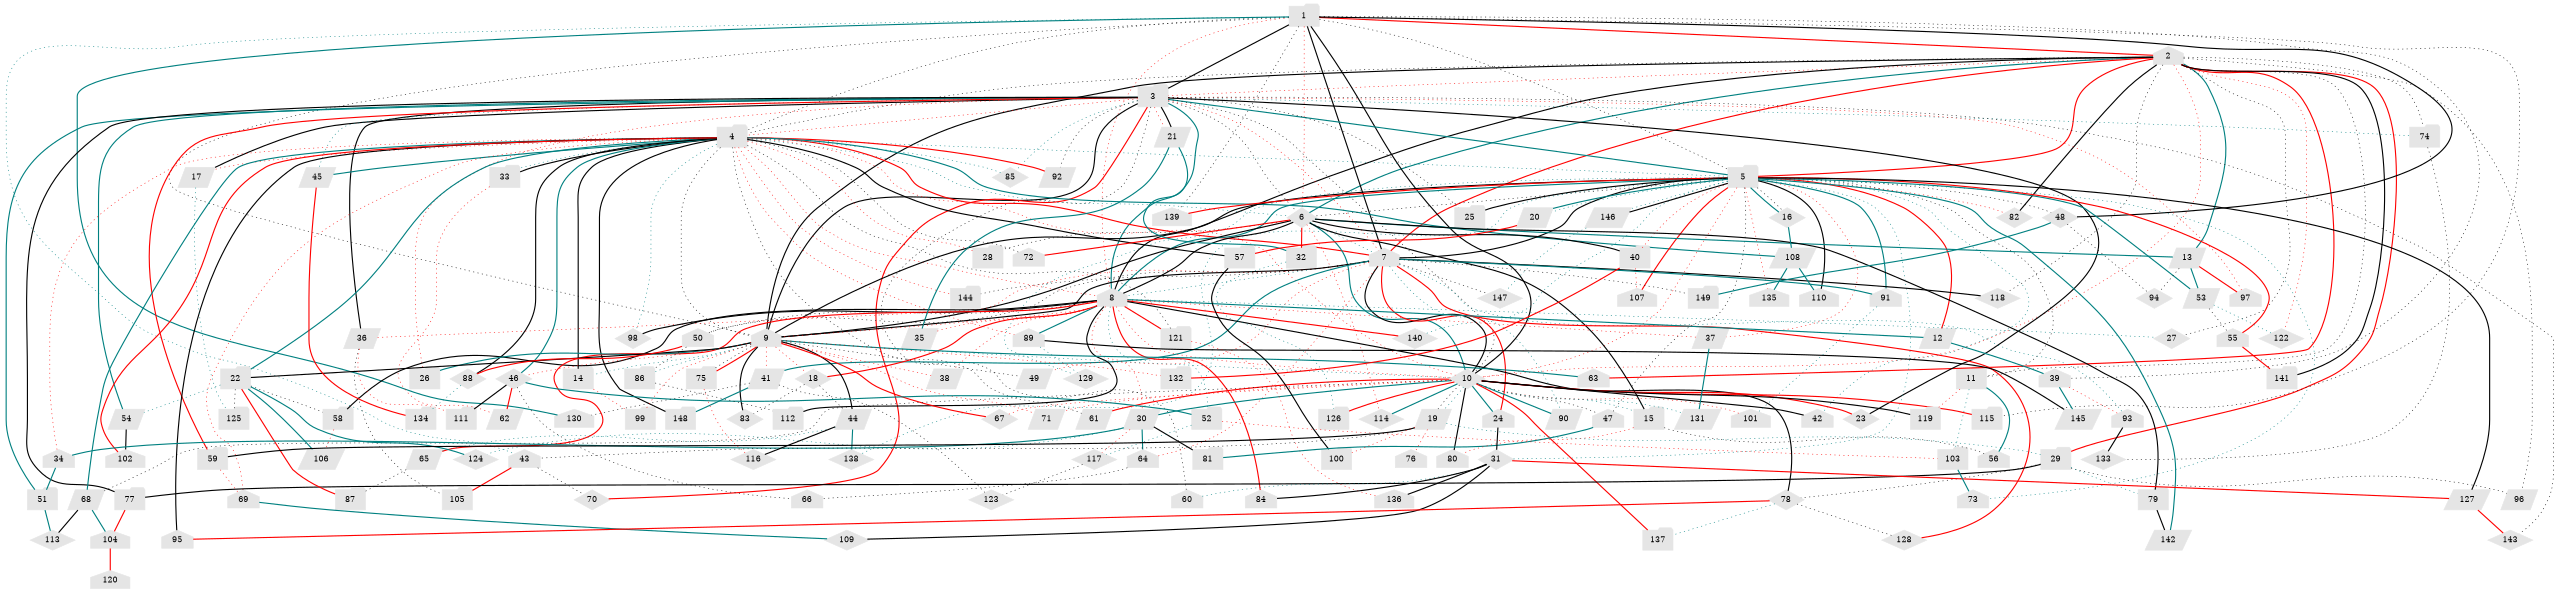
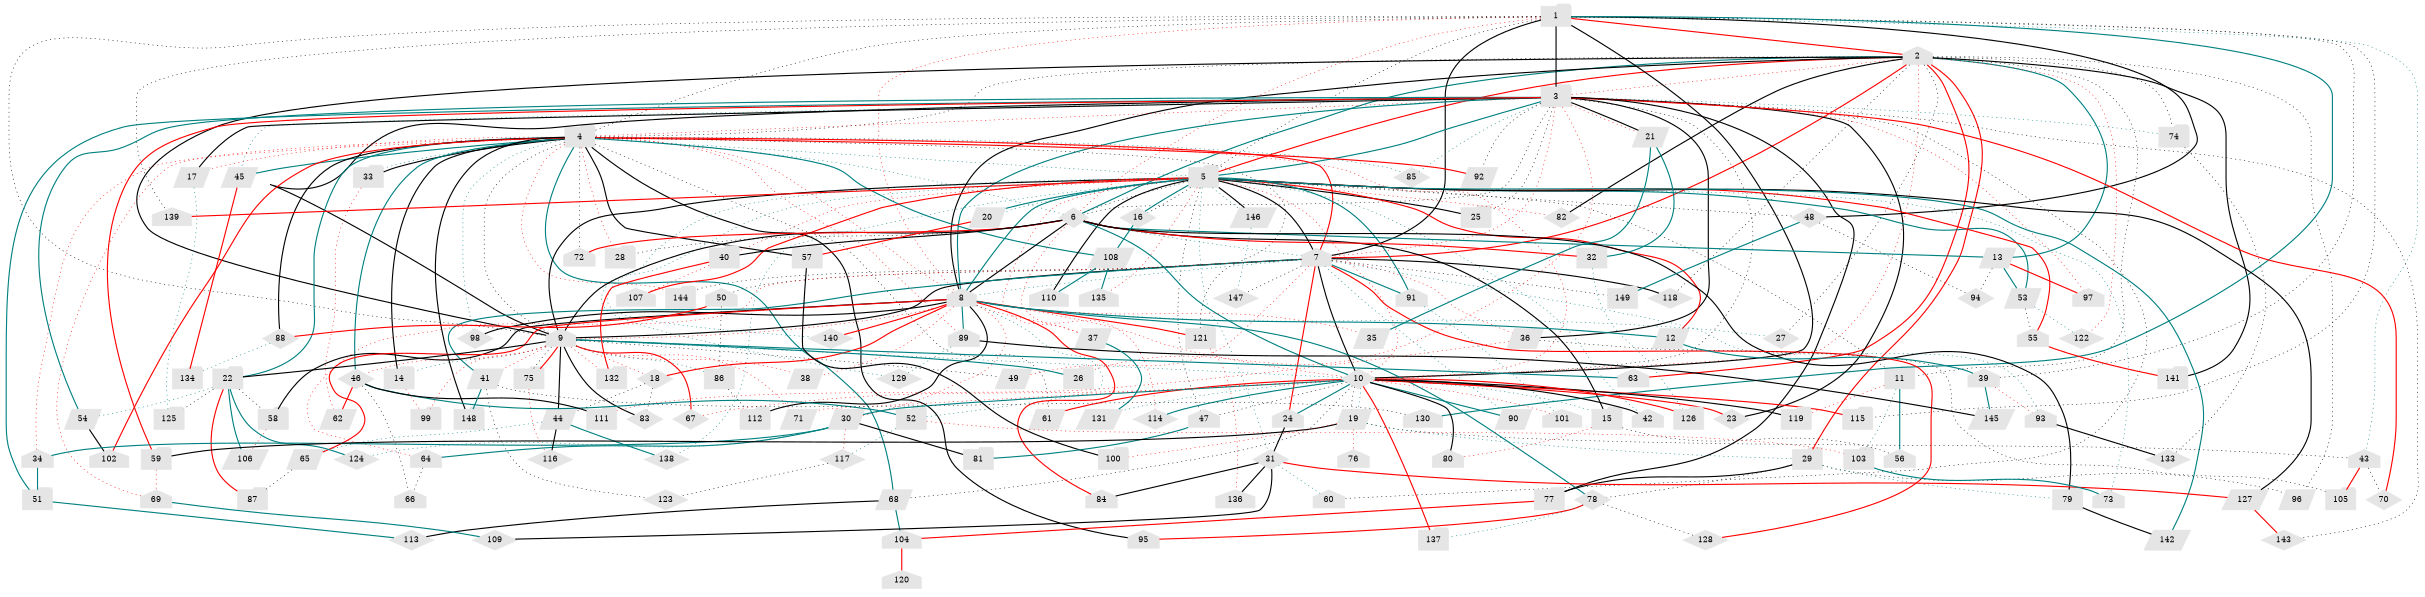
edge "8" -- "50": removed
edge "8" -- "78": color black -> teal
